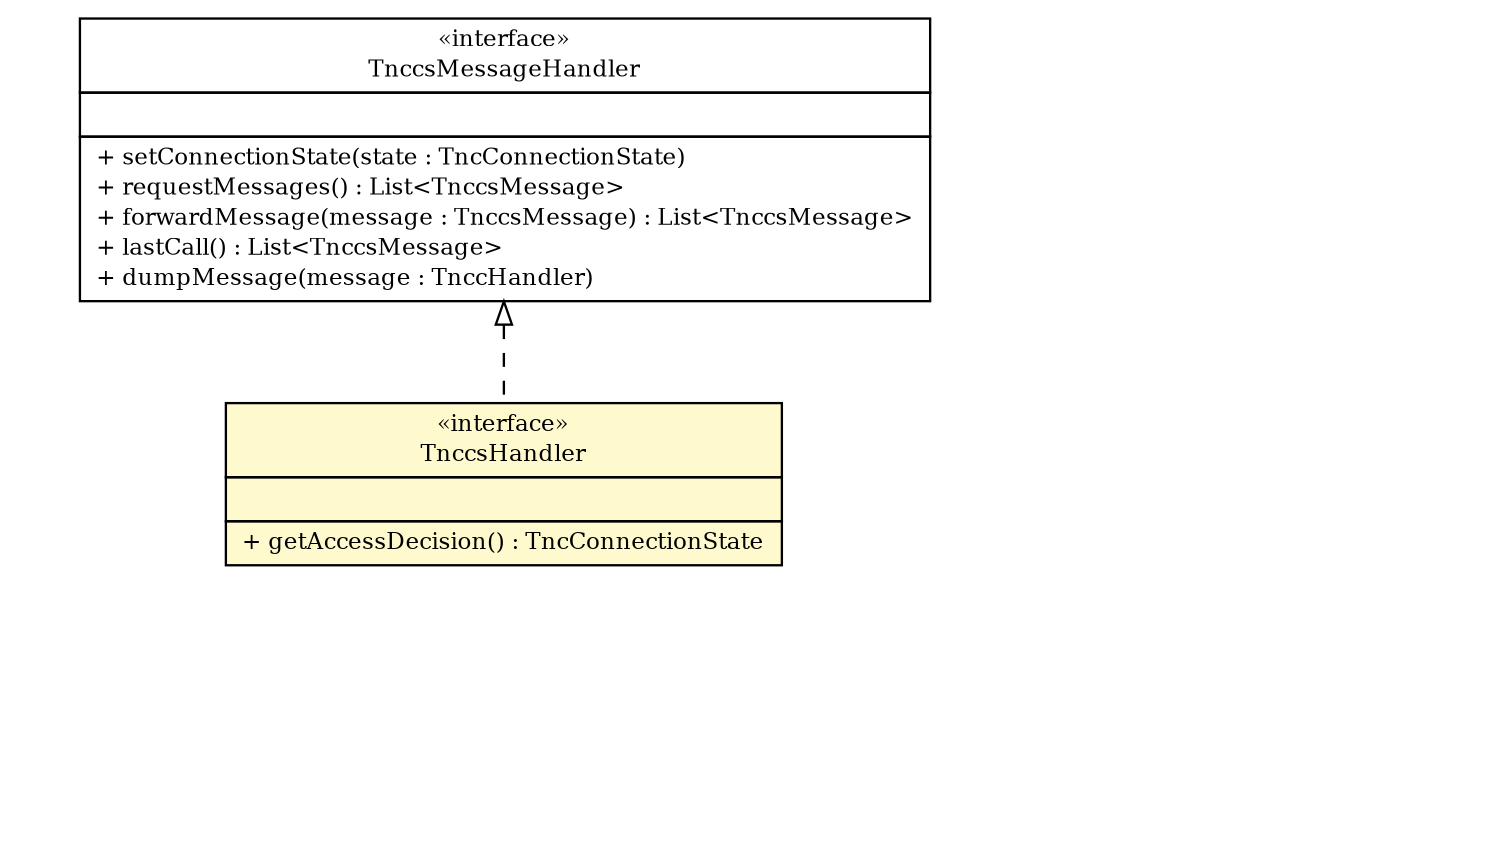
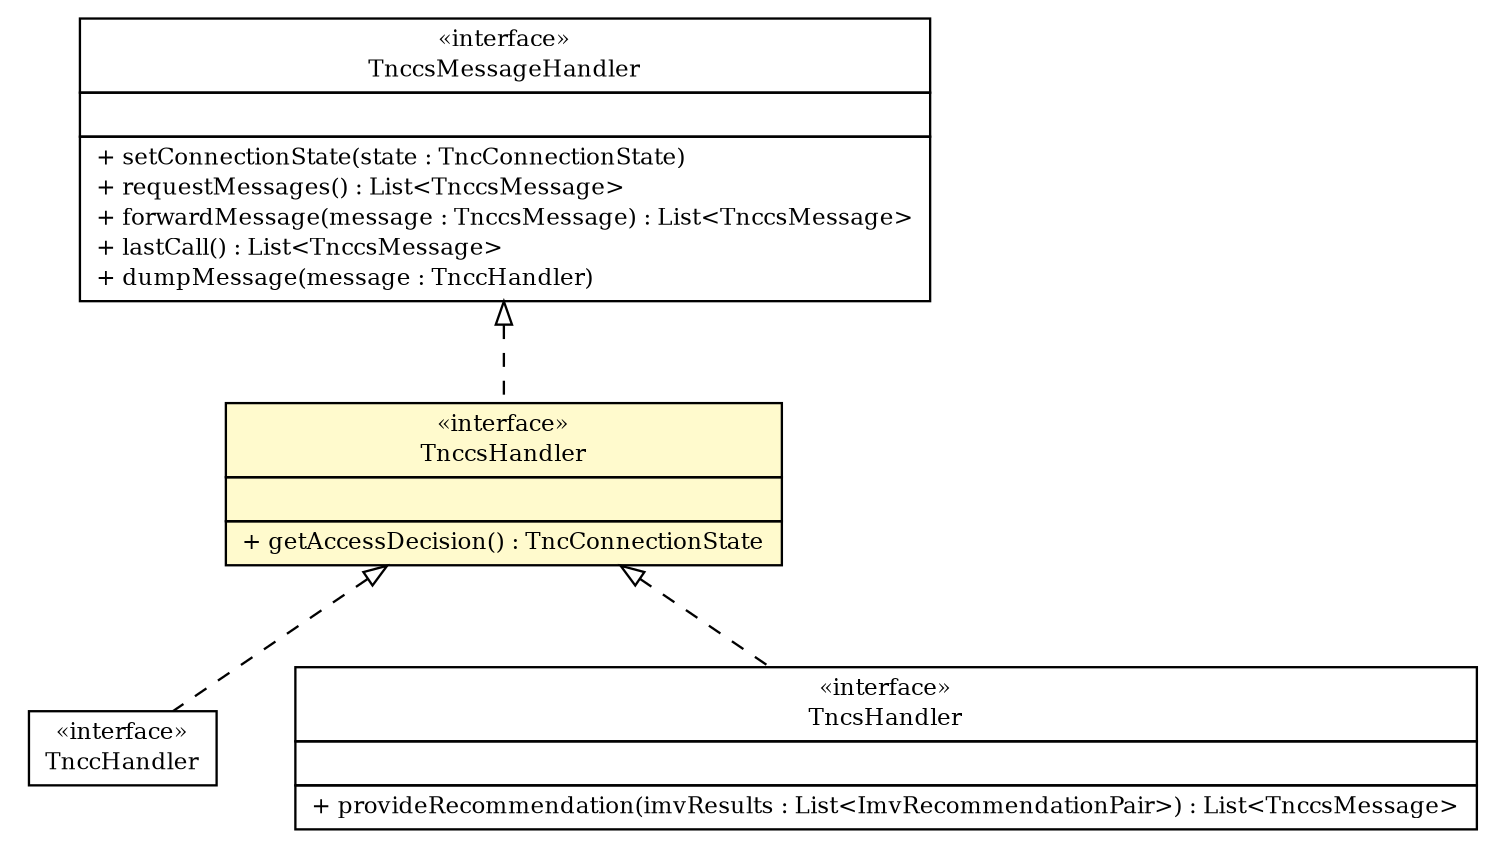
node "TnccHandler": added
node "TncsHandler": added
